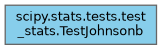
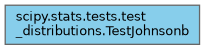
node "scipy.stats.tests.test _stats.TestJohnsonb": label "scipy.stats.tests.test _stats.TestJohnsonb" -> "scipy.stats.tests.test _distributions.TestJohnsonb"
